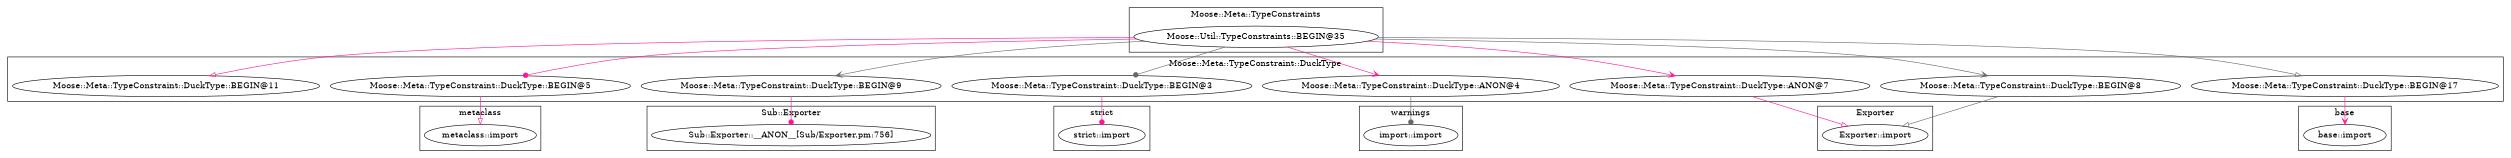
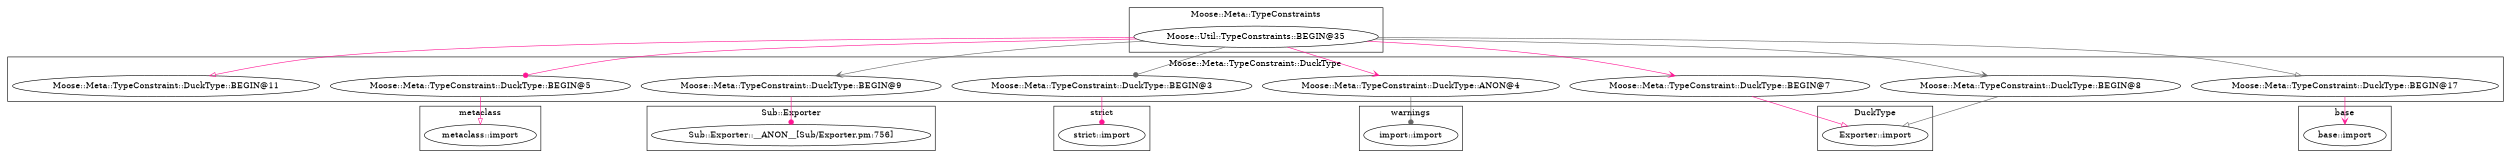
node "Moose::Meta::TypeConstraint::DuckType::ANON@7": label "Moose::Meta::TypeConstraint::DuckType::ANON@7" -> "Moose::Meta::TypeConstraint::DuckType::BEGIN@7"
cluster "Exporter": label "Exporter" -> "DuckType"
